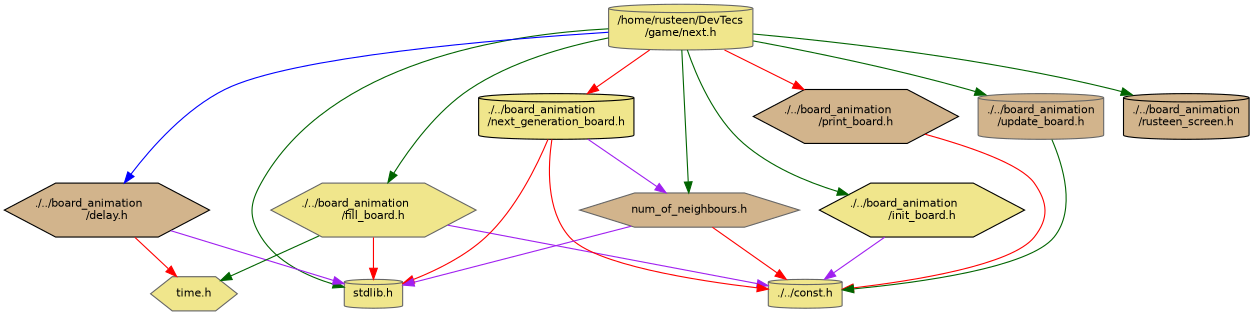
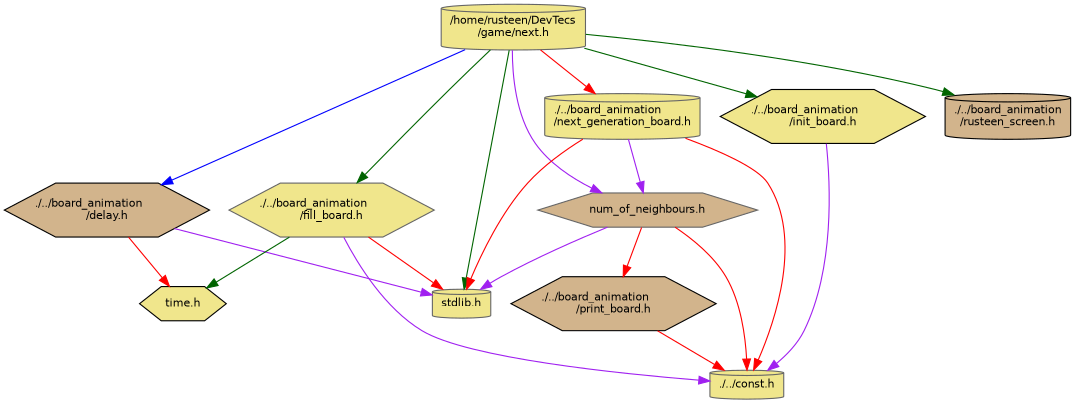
edge "/home/rusteen/DevTecs /game/next.h" -> "./../board_animation /print_board.h": now "num_of_neighbours.h" -> "./../board_animation /print_board.h"
node "./../board_animation /next_generation_board.h": color black -> gray40
edge "/home/rusteen/DevTecs /game/next.h" -> "num_of_neighbours.h": color darkgreen -> purple
node "./../board_animation /update_board.h": removed
node "time.h": color gray40 -> black
